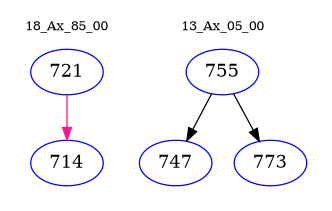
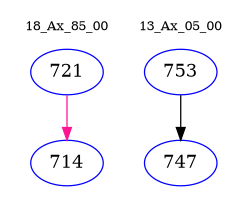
node "755": label "755" -> "753"
node "773": removed
